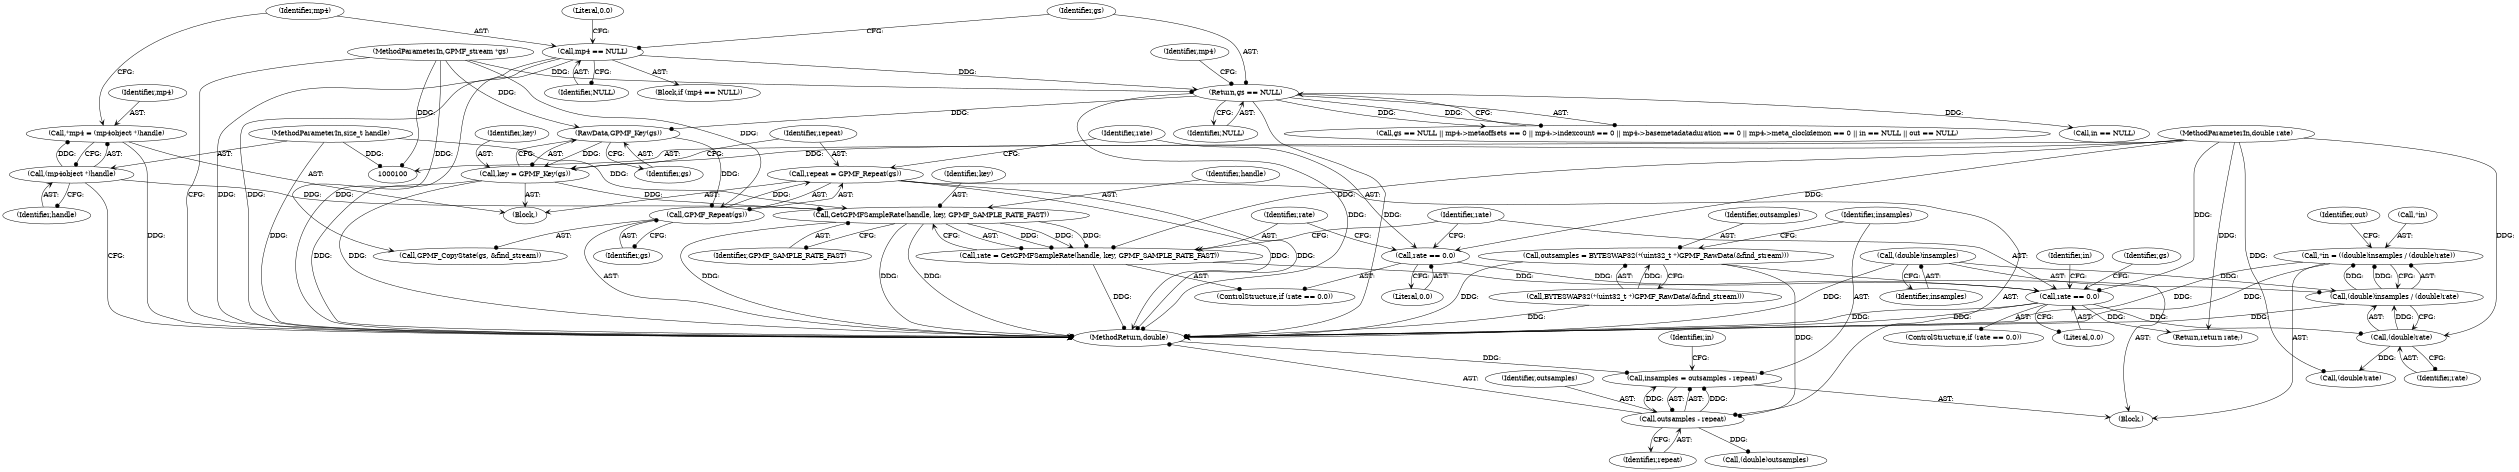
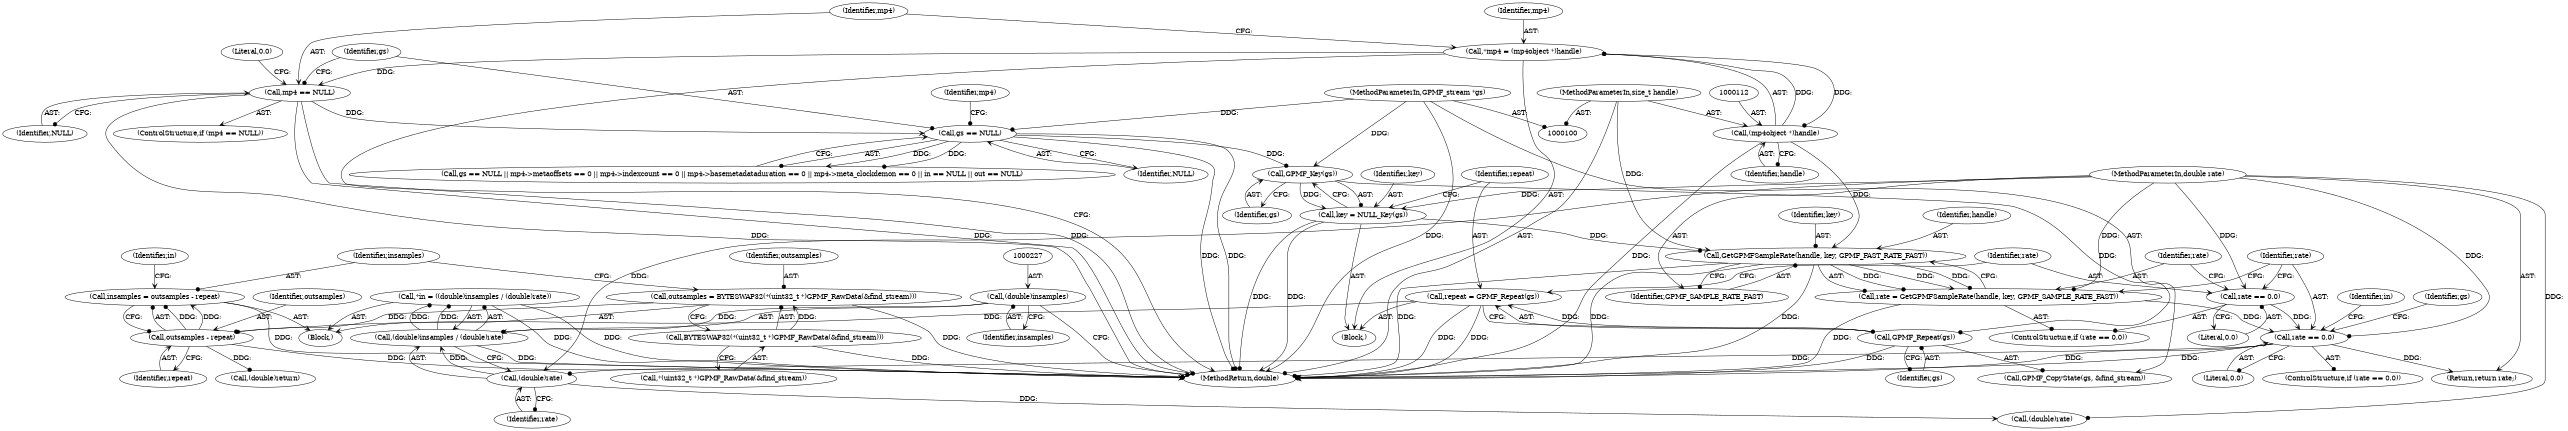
edge "(Call,*mp4 = (mp4object *)handle)" -> "(Call,mp4 == NULL)": added, label "DDG:"
node "(Block,if (mp4 == NULL))": label "(Block,if (mp4 == NULL))" -> "(ControlStructure,if (mp4 == NULL))"
node "(Return,gs == NULL)": label "(Return,gs == NULL)" -> "(Call,gs == NULL)"
node "1000112": added
edge "(MethodParameterIn,GPMF_stream *gs)" -> "1000100": label "DDG: " -> "AST: "
edge "(MethodParameterIn,GPMF_stream *gs)" -> "(Call,GPMF_Repeat(gs))": removed, label "DDG:"
node "(RawData,GPMF_Key(gs))": label "(RawData,GPMF_Key(gs))" -> "(Call,GPMF_Key(gs))"
node "(Call,in == NULL)": removed
edge "(MethodParameterIn,double rate)" -> "1000100": now "(MethodParameterIn,double rate)" -> "(Identifier,GPMF_SAMPLE_RATE_FAST)"
edge "(Call,*mp4 = (mp4object *)handle)" -> "(Call,(mp4object *)handle)": label "CFG: " -> "DDG: "
edge "(MethodParameterIn,size_t handle)" -> "1000100": label "DDG: " -> "AST: "
edge "(MethodParameterIn,GPMF_stream *gs)" -> "(Call,GPMF_CopyState(gs, &find_stream))": label "DDG: " -> "AST: "
node "(Call,key = GPMF_Key(gs))": label "(Call,key = GPMF_Key(gs))" -> "(Call,key = NULL_Key(gs))"
edge "(MethodParameterIn,GPMF_stream *gs)" -> "(MethodReturn,double)": label "CFG: " -> "DDG: "
edge "(Call,repeat = GPMF_Repeat(gs))" -> "(Call,GPMF_Repeat(gs))": label "AST: " -> "CFG: "
node "(Call,GetGPMFSampleRate(handle, key, GPMF_SAMPLE_RATE_FAST))": label "(Call,GetGPMFSampleRate(handle, key, GPMF_SAMPLE_RATE_FAST))" -> "(Call,GetGPMFSampleRate(handle, key, GPMF_FAST_RATE_FAST))"
node "(Identifier,out)": removed
node "(Call,*in)": removed
edge "(Call,*mp4 = (mp4object *)handle)" -> "(MethodReturn,double)": label "DDG: " -> "CFG: "
edge "(MethodParameterIn,size_t handle)" -> "(MethodReturn,double)": label "DDG: " -> "AST: "
edge "(MethodParameterIn,double rate)" -> "(Return,return rate;)": label "DDG: " -> "AST: "
edge "(Call,(mp4object *)handle)" -> "(MethodReturn,double)": label "CFG: " -> "DDG: "
node "1000227": added
edge "(Call,GPMF_Repeat(gs))" -> "(MethodReturn,double)": label "AST: " -> "DDG: "
edge "(Call,*in = ((double)insamples / (double)rate))" -> "(Call,(double)insamples / (double)rate)": label "CFG: " -> "AST: "
edge "(Call,(double)insamples)" -> "(MethodReturn,double)": label "DDG: " -> "CFG: "
edge "(Call,repeat = GPMF_Repeat(gs))" -> "(Call,outsamples - repeat)": label "AST: " -> "DDG: "
edge "(MethodReturn,double)" -> "(Call,insamples = outsamples - repeat)": reversed
node "(Call,*(uint32_t *)GPMF_RawData(&find_stream))": added
edge "(Call,outsamples - repeat)" -> "(MethodReturn,double)": label "AST: " -> "DDG: "
edge "(Call,insamples = outsamples - repeat)" -> "(Call,outsamples - repeat)": label "AST: " -> "CFG: "
node "(Call,(double)outsamples)": label "(Call,(double)outsamples)" -> "(Call,(double)return)"
